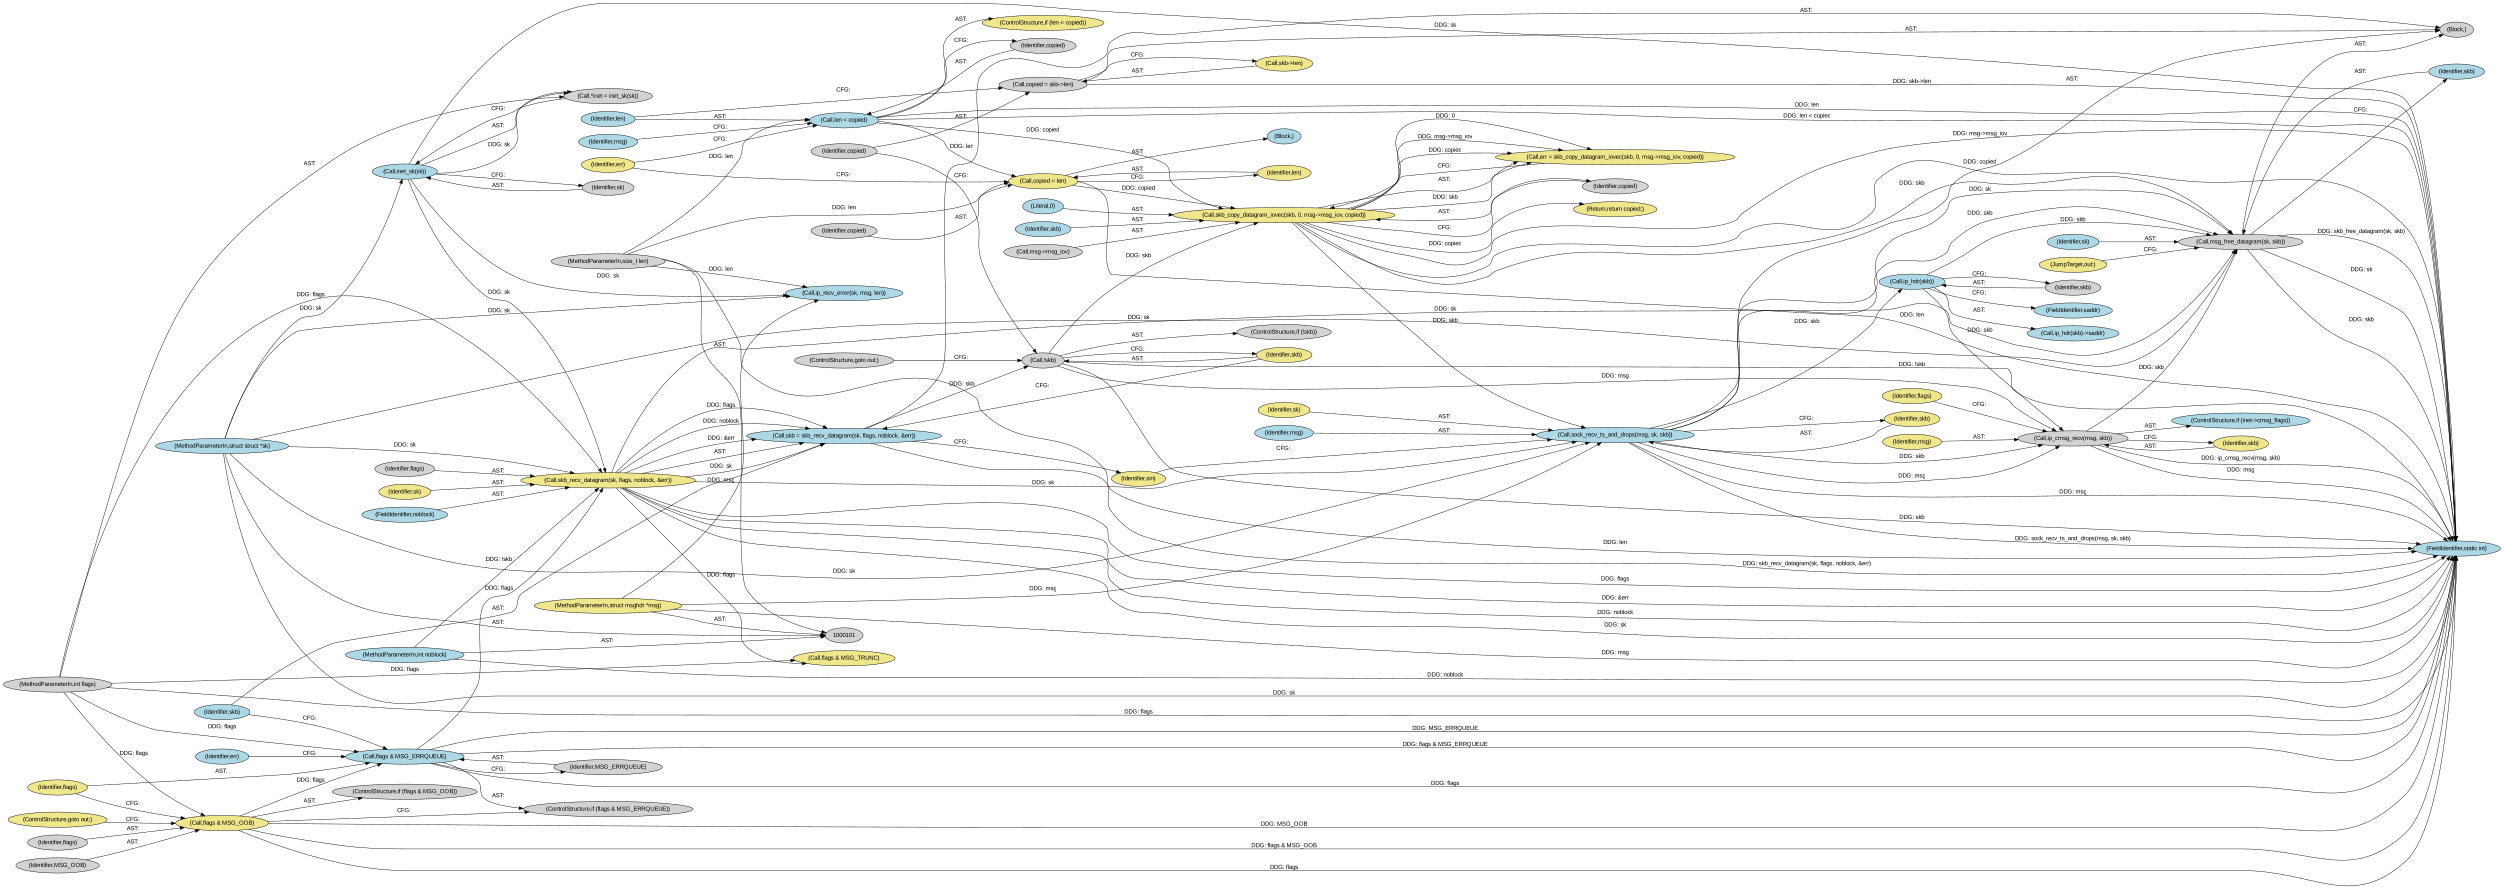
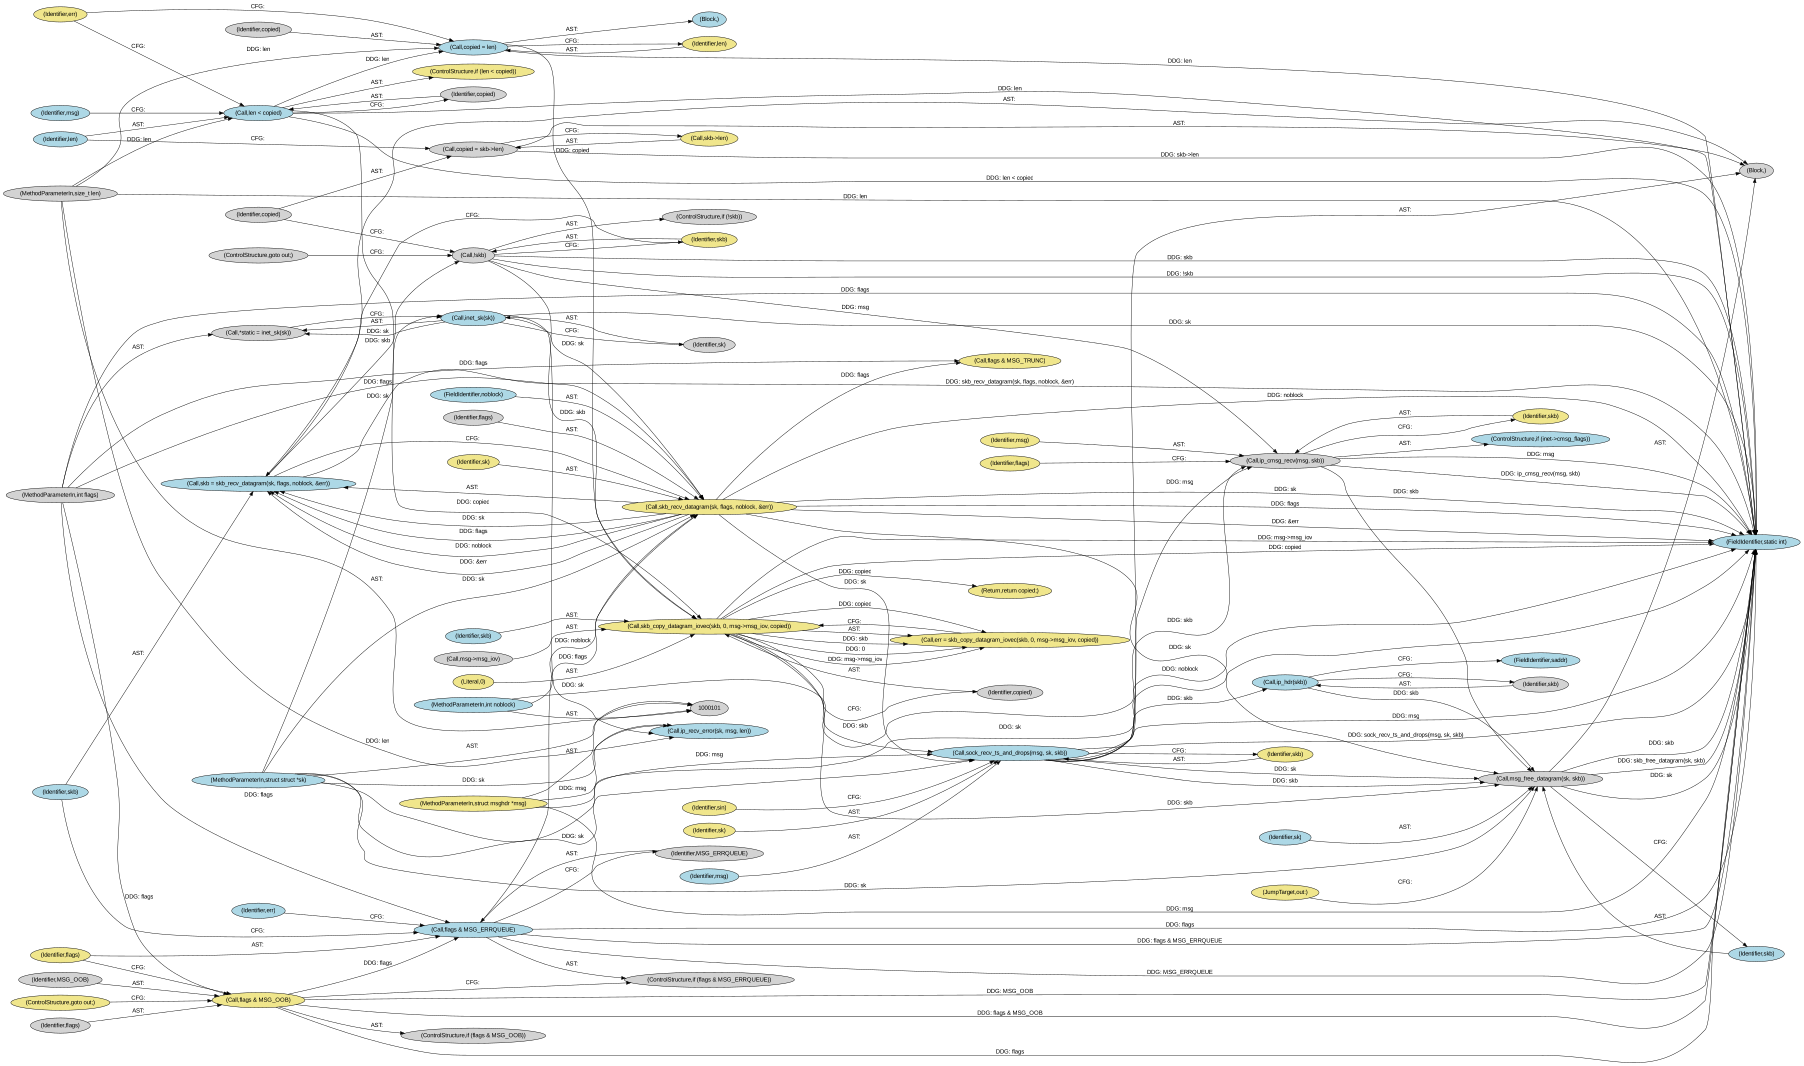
node "(Call,*inet = inet_sk(sk))": label "(Call,*inet = inet_sk(sk))" -> "(Call,*static = inet_sk(sk))"
node "(Call,copied = len)": fillcolor khaki -> lightblue
node "(Literal,0)": fillcolor lightblue -> khaki
node "(Call,ip_hdr(skb)->saddr)": removed
edge "(Call,ip_hdr(skb))" -> "(Call,ip_cmsg_recv(msg, skb))": removed, label "DDG: skb"
edge "(Call,skb = skb_recv_datagram(sk, flags, noblock, &err))" -> "(Identifier,sin)": now "(Call,skb = skb_recv_datagram(sk, flags, noblock, &err))" -> "(Call,skb_recv_datagram(sk, flags, noblock, &err))"
edge "(MethodParameterIn,int noblock)" -> "(Call,skb_recv_datagram(sk, flags, noblock, &err))": label "DDG: !skb" -> "DDG: noblock"
